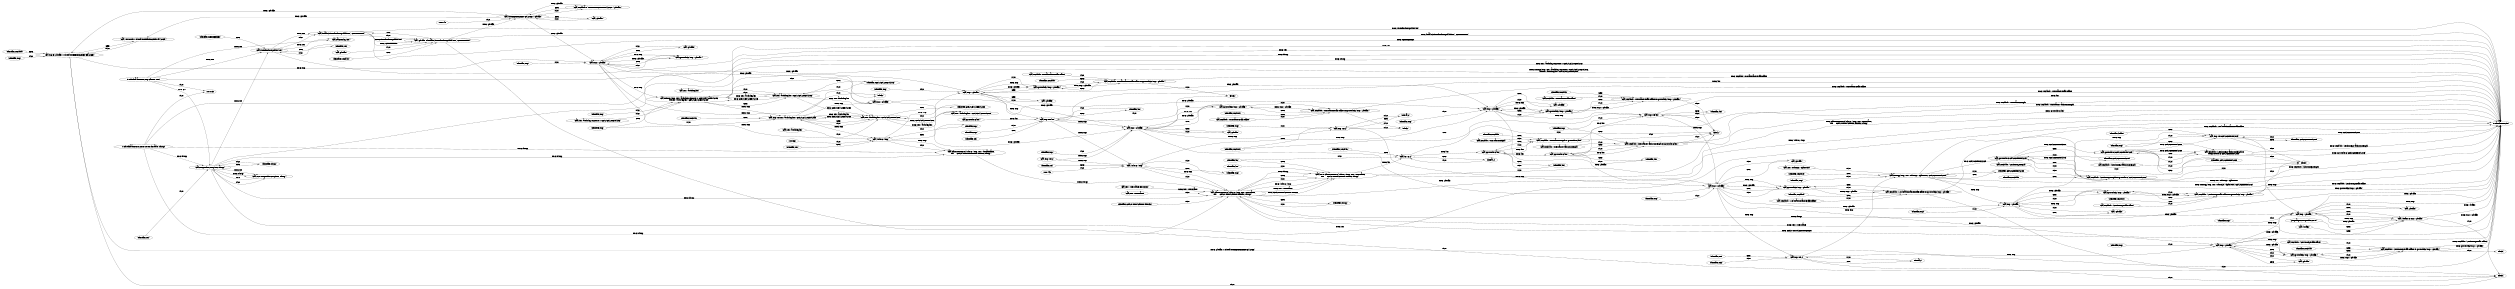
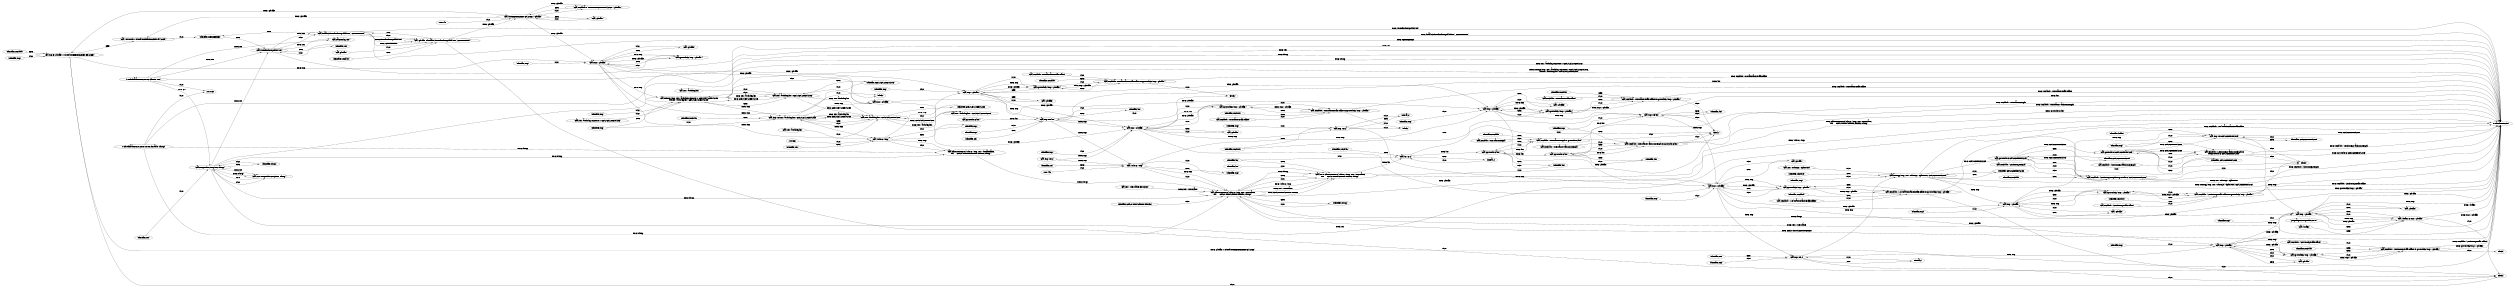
edge "(Call,kmalloc(size_of_ntlmssp_blob(ses), GFP_KERNEL))" -> "(Identifier,GFP_KERNEL)": added, label "CFG:"
edge "(Call,*strtoUTF + sizeof(AUTHENTICATE_MESSAGE))" -> "(Call,tmp = *pbuffer + sizeof(AUTHENTICATE_MESSAGE))": now "(Call,*strtoUTF + sizeof(AUTHENTICATE_MESSAGE))" -> "(Identifier,GFP_KERNEL)"
node "(MethodParameterIn,tmp cifs_ses *ses)": label "(MethodParameterIn,tmp cifs_ses *ses)" -> "(MethodParameterIn,struct cifs_ses *ses)"
edge "(MethodParameterIn,const struct nls_table *nls_cp)" -> "(Call,setup_ntlmv2_rsp(ses, nls_cp))": removed, label "DDG: nls_cp"
node "(Call,ses->user_name)": removed
